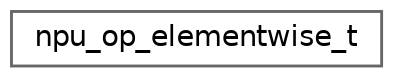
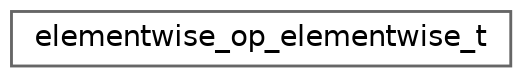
node "npu_op_elementwise_t": label "npu_op_elementwise_t" -> "elementwise_op_elementwise_t"
